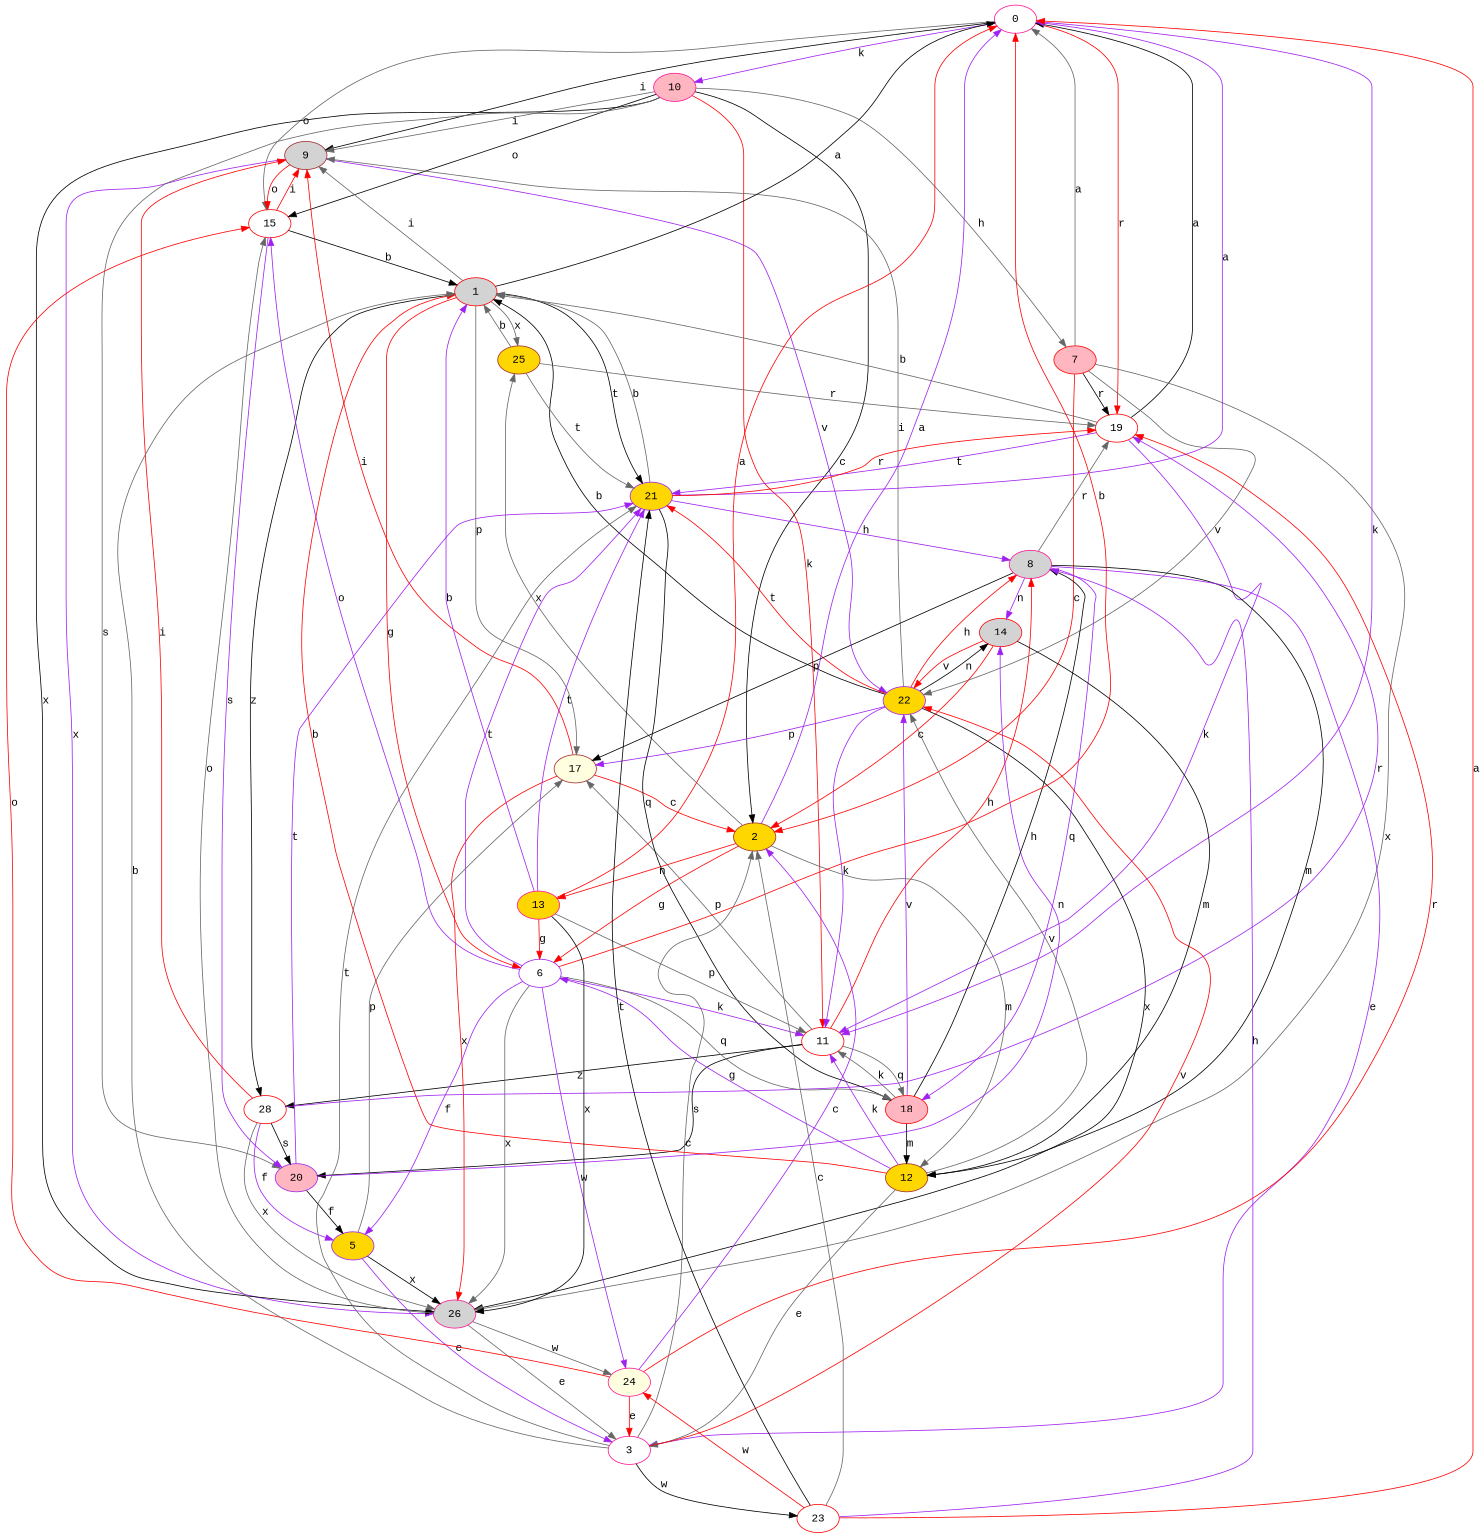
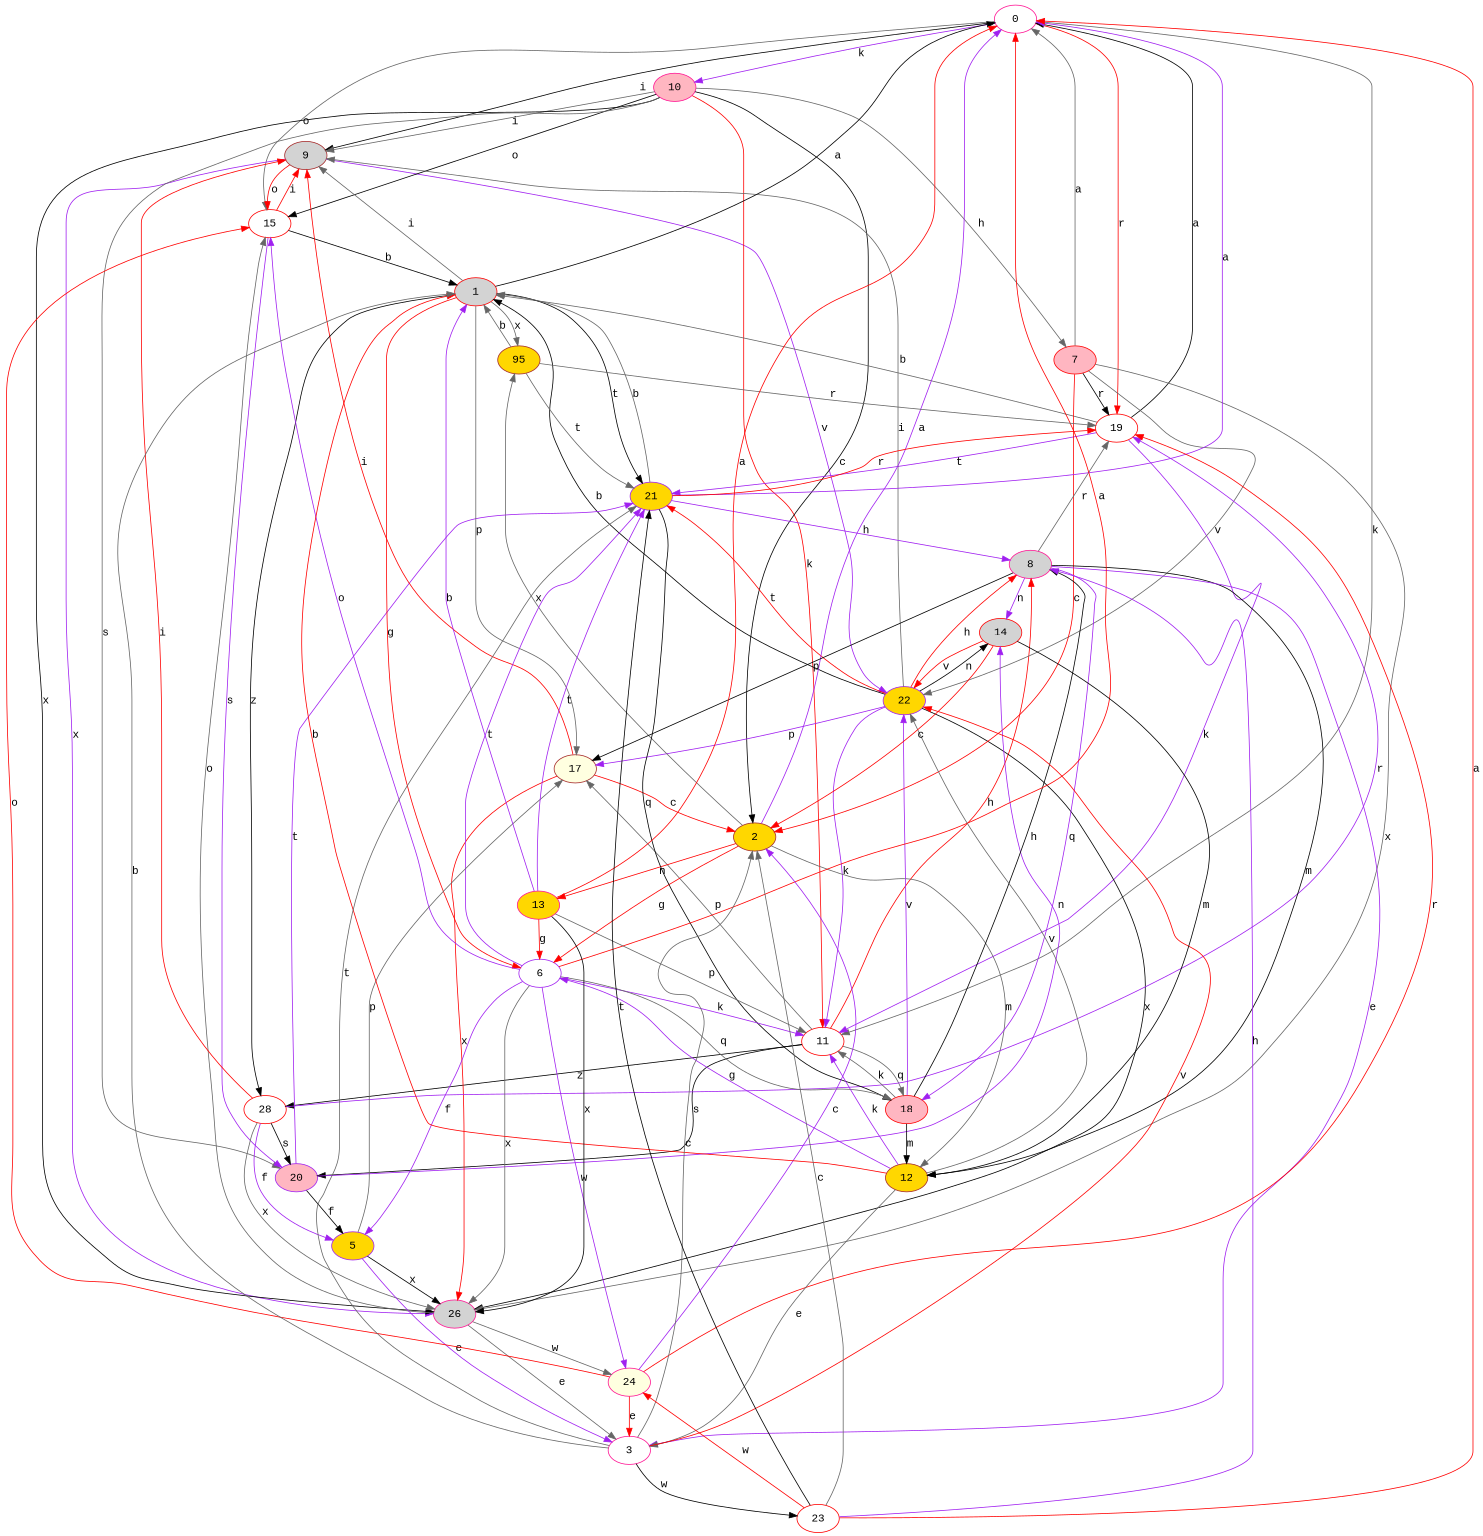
node "25": label "25" -> "95"
edge "6" -> "0": label "b" -> "a"
edge "0" -> "11": color purple -> gray40
